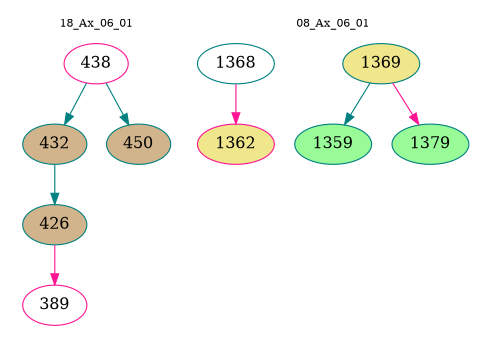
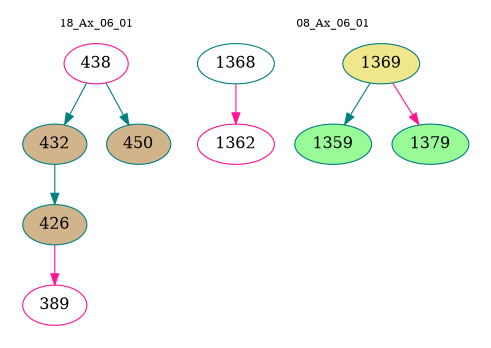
node "1362": fillcolor khaki -> white
